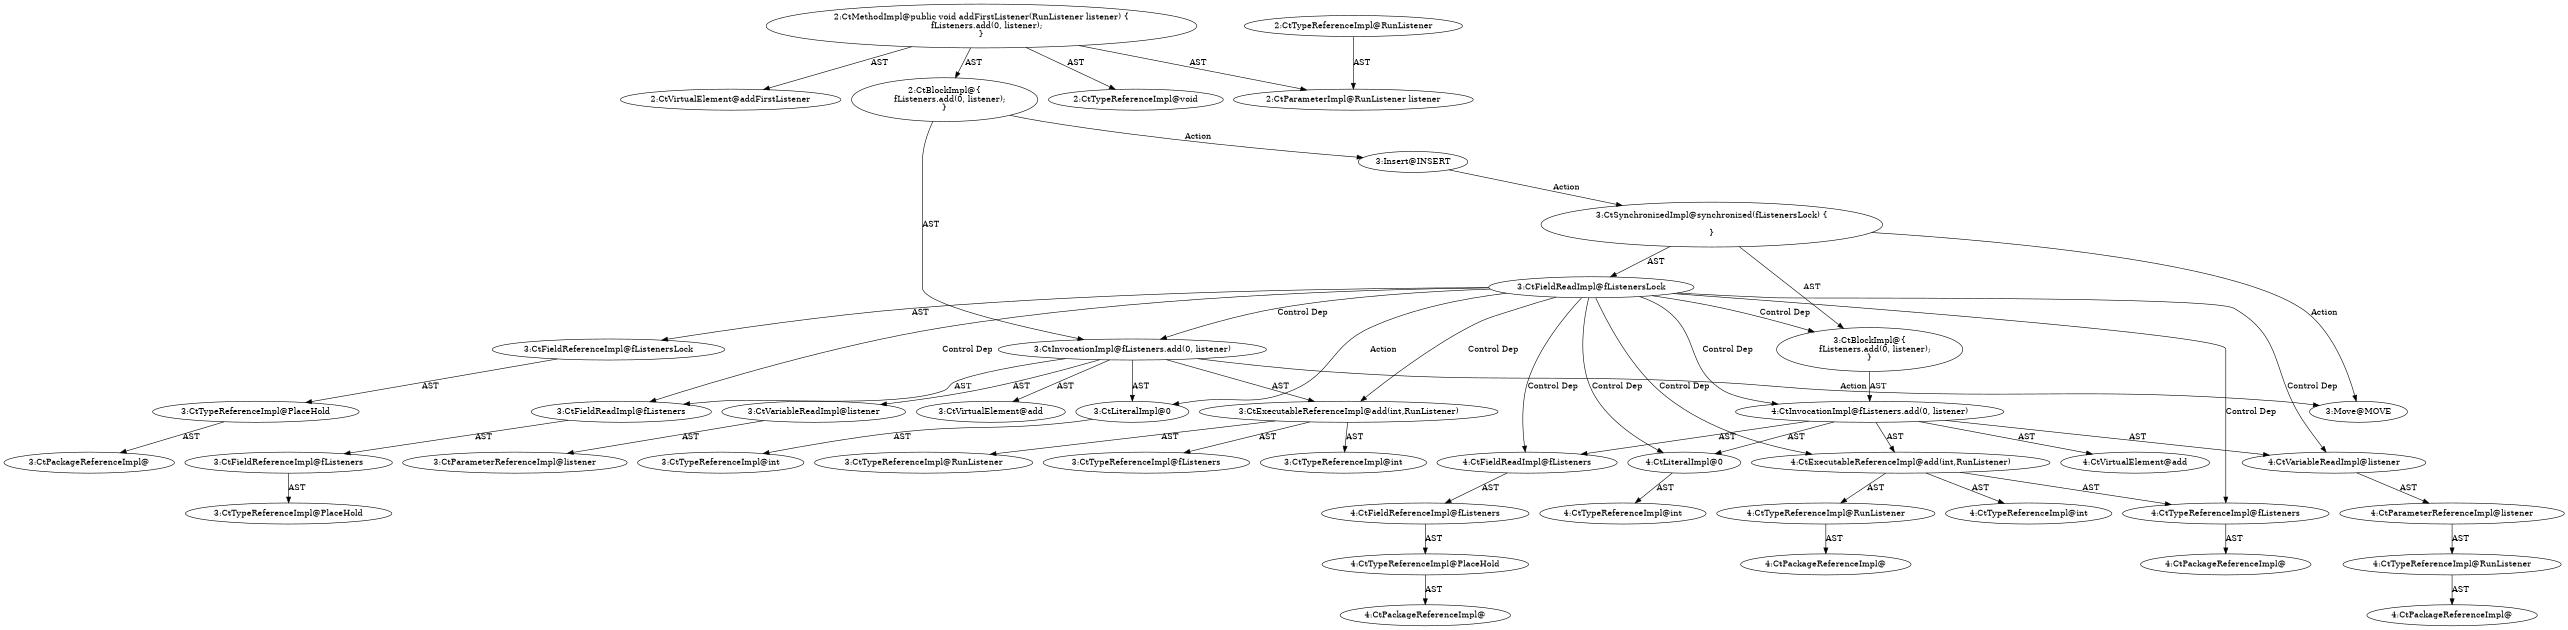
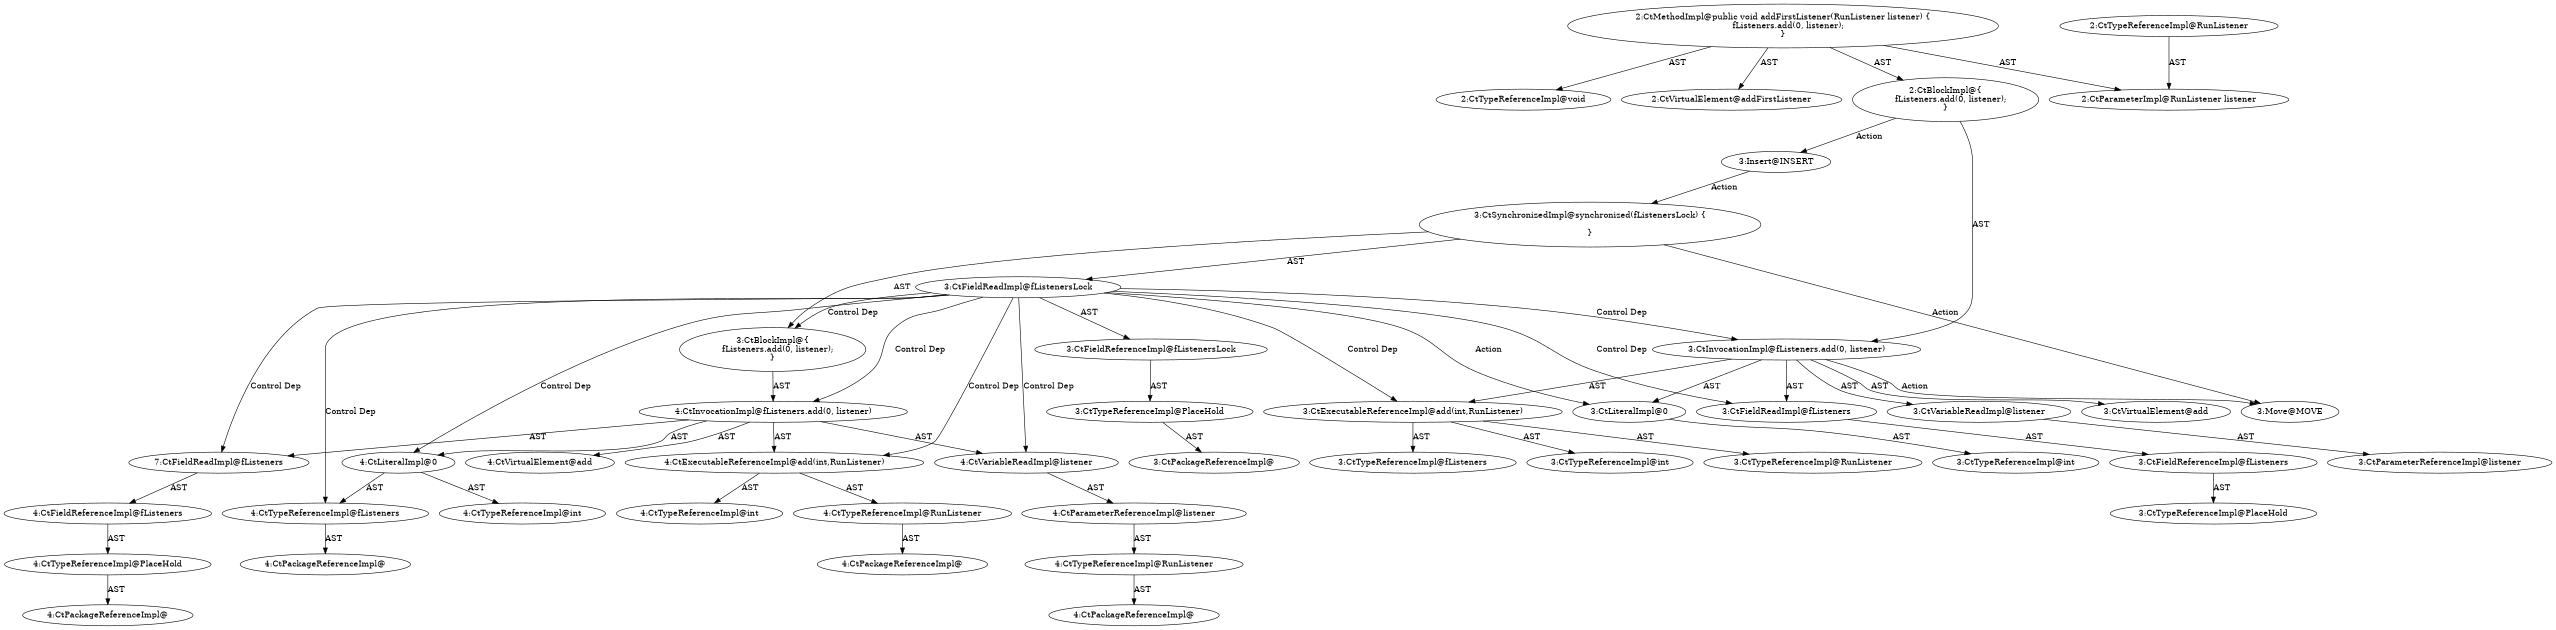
node "4:CtFieldReadImpl@fListeners": label "4:CtFieldReadImpl@fListeners" -> "7:CtFieldReadImpl@fListeners"
edge "4:CtExecutableReferenceImpl@add(int,RunListener)" -> "4:CtTypeReferenceImpl@fListeners": now "4:CtLiteralImpl@0" -> "4:CtTypeReferenceImpl@fListeners"
